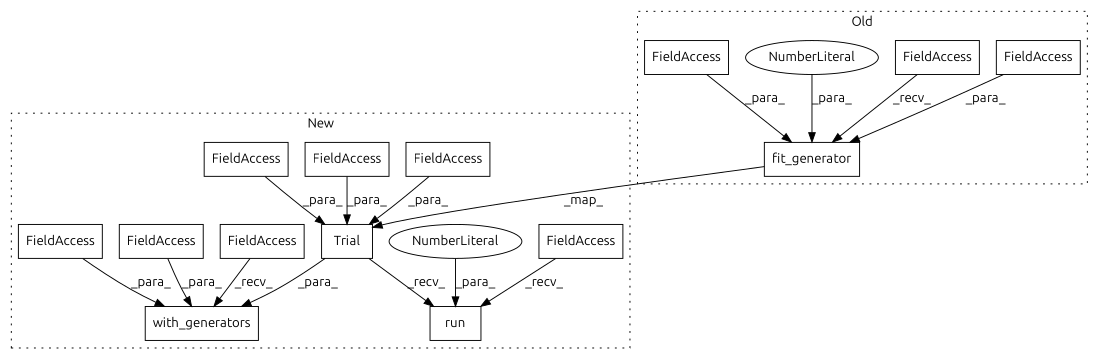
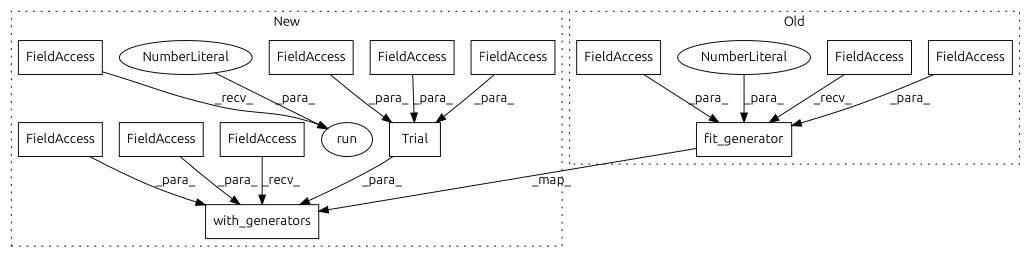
edge "fit_generator" -> "Trial": now "fit_generator" -> "with_generators"
edge "Trial" -> "run": removed, label "_recv_"
node "run": shape box -> ellipse
